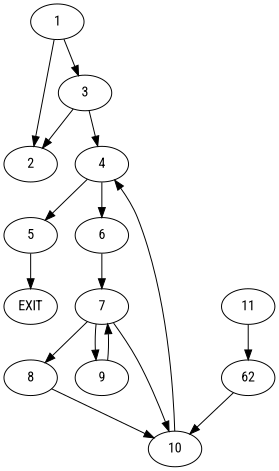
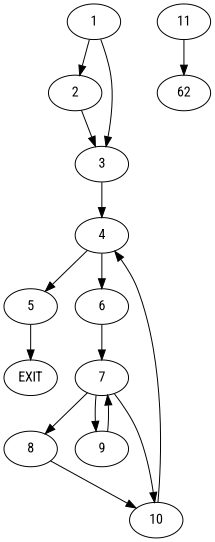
edge "3" -> "2": reversed
edge "62" -> "10": removed
